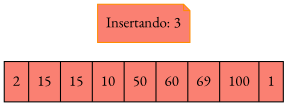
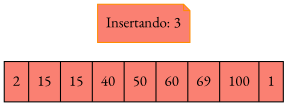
node "2": text "10" -> "40"
